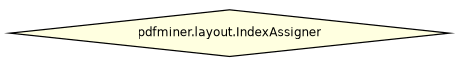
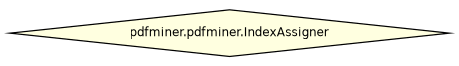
node "pdfminer.layout.IndexAssigner": label "pdfminer.layout.IndexAssigner" -> "pdfminer.pdfminer.IndexAssigner"
